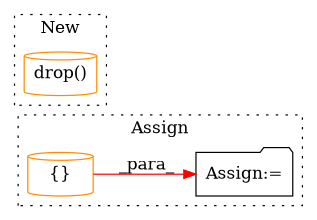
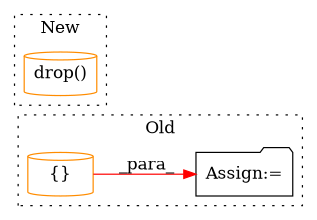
cluster "Assign": label "Assign" -> "Old"
